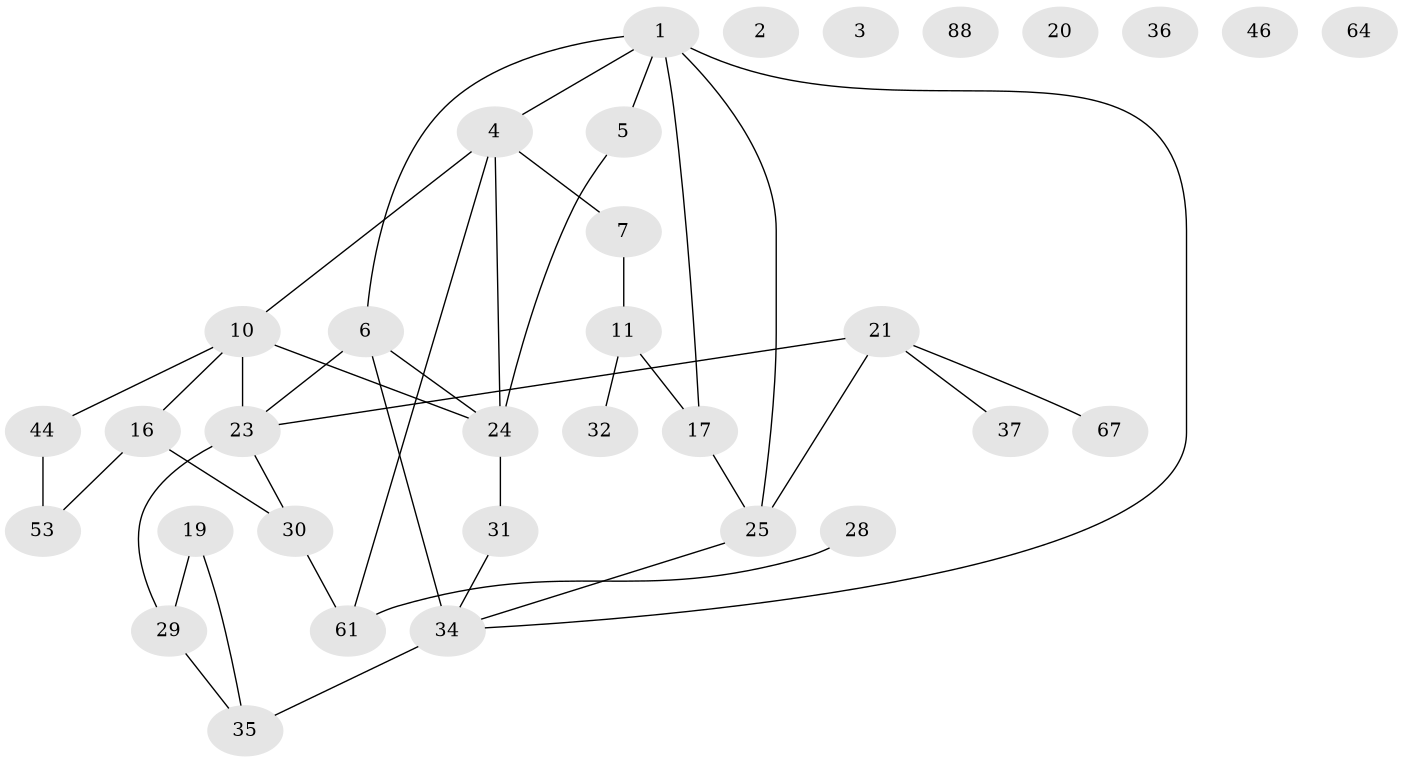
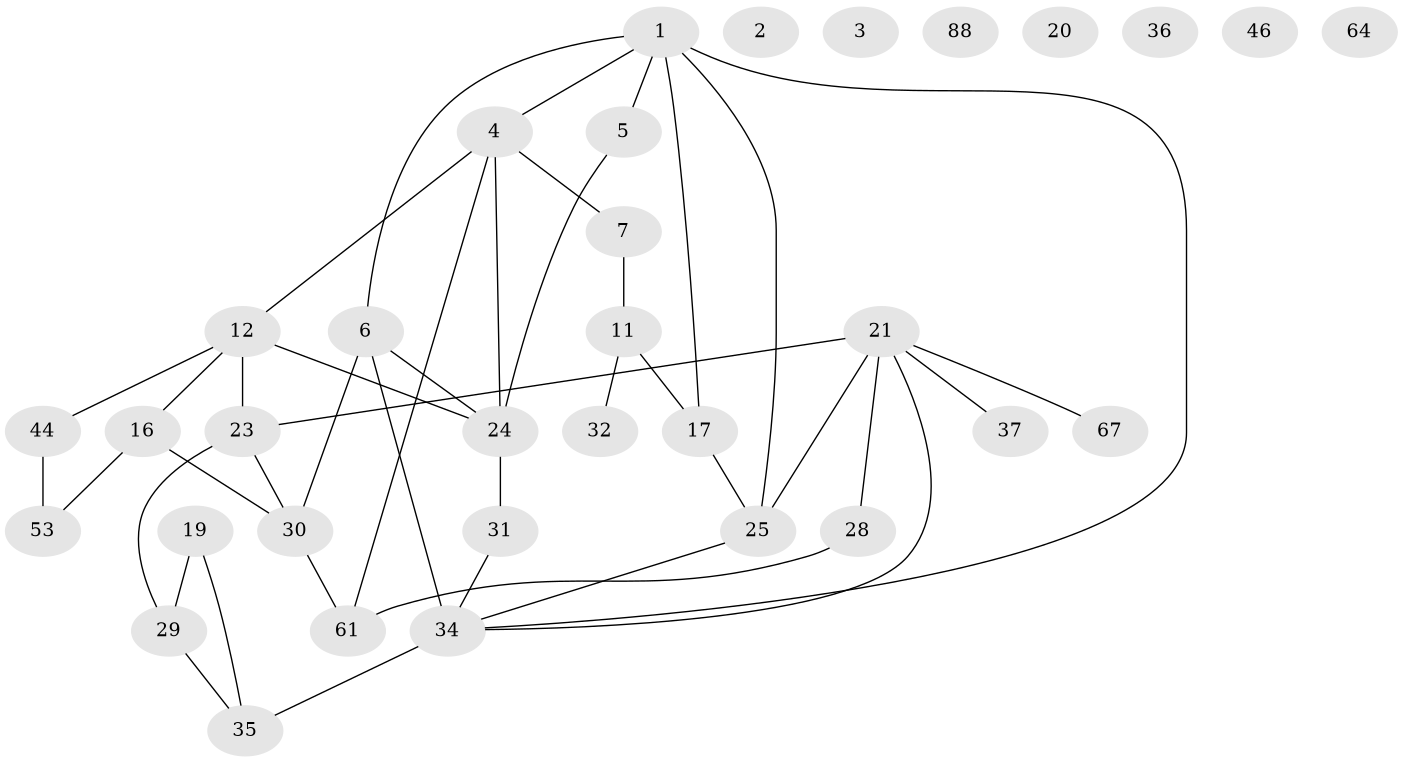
node "10": label "10" -> "12"
edge "6" -- "23": now "6" -- "30"
edge "21" -- "28": added
edge "21" -- "34": added
